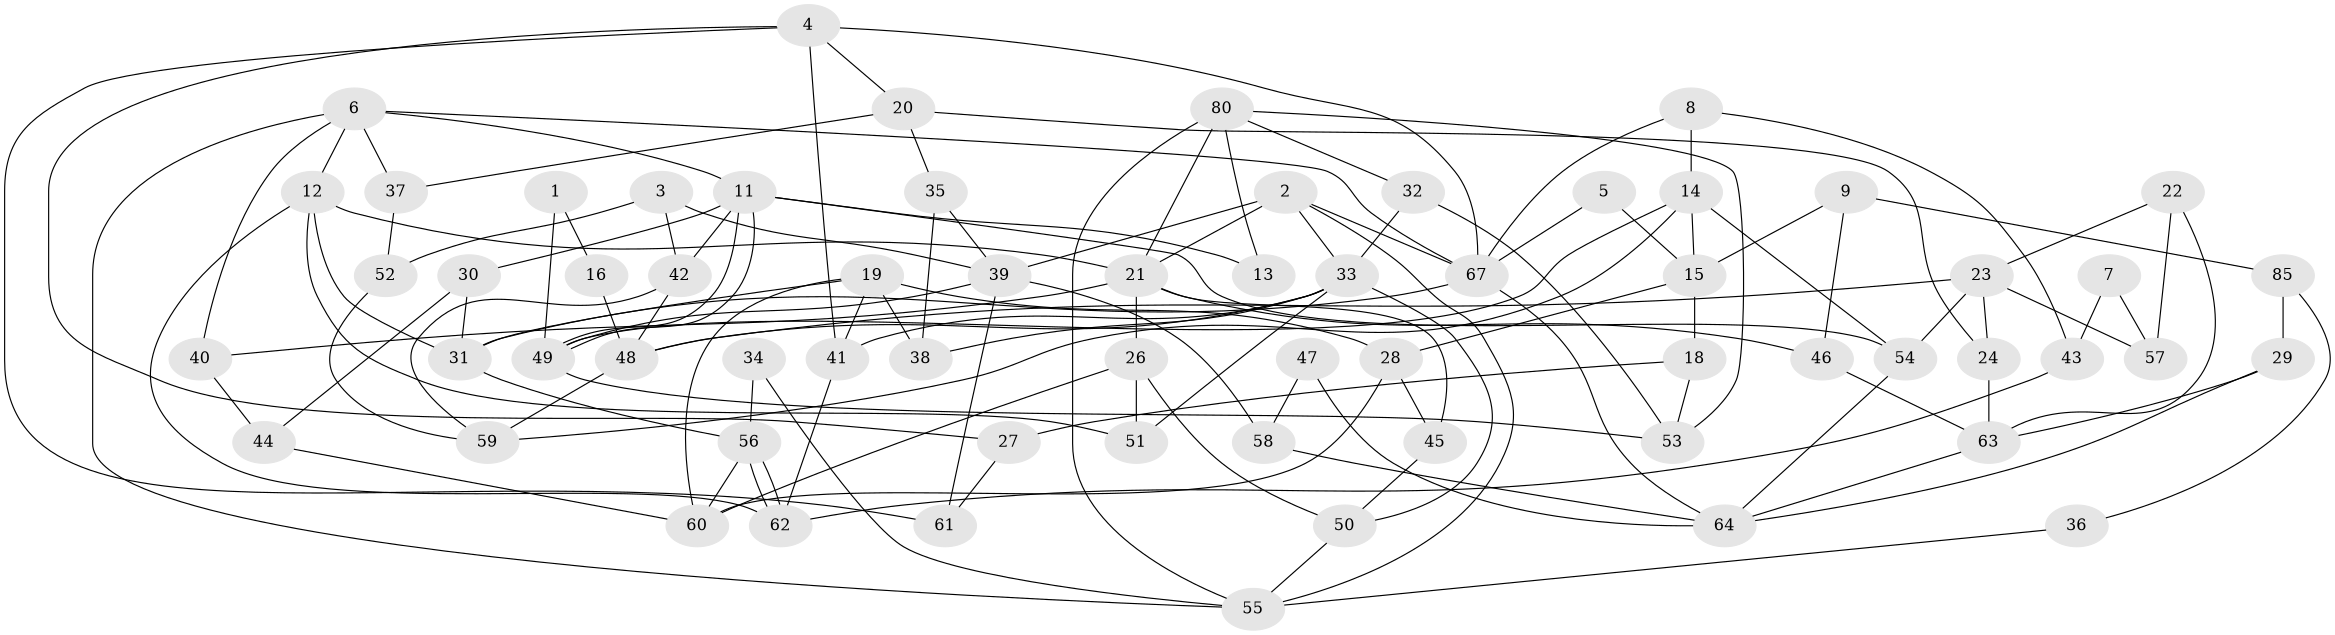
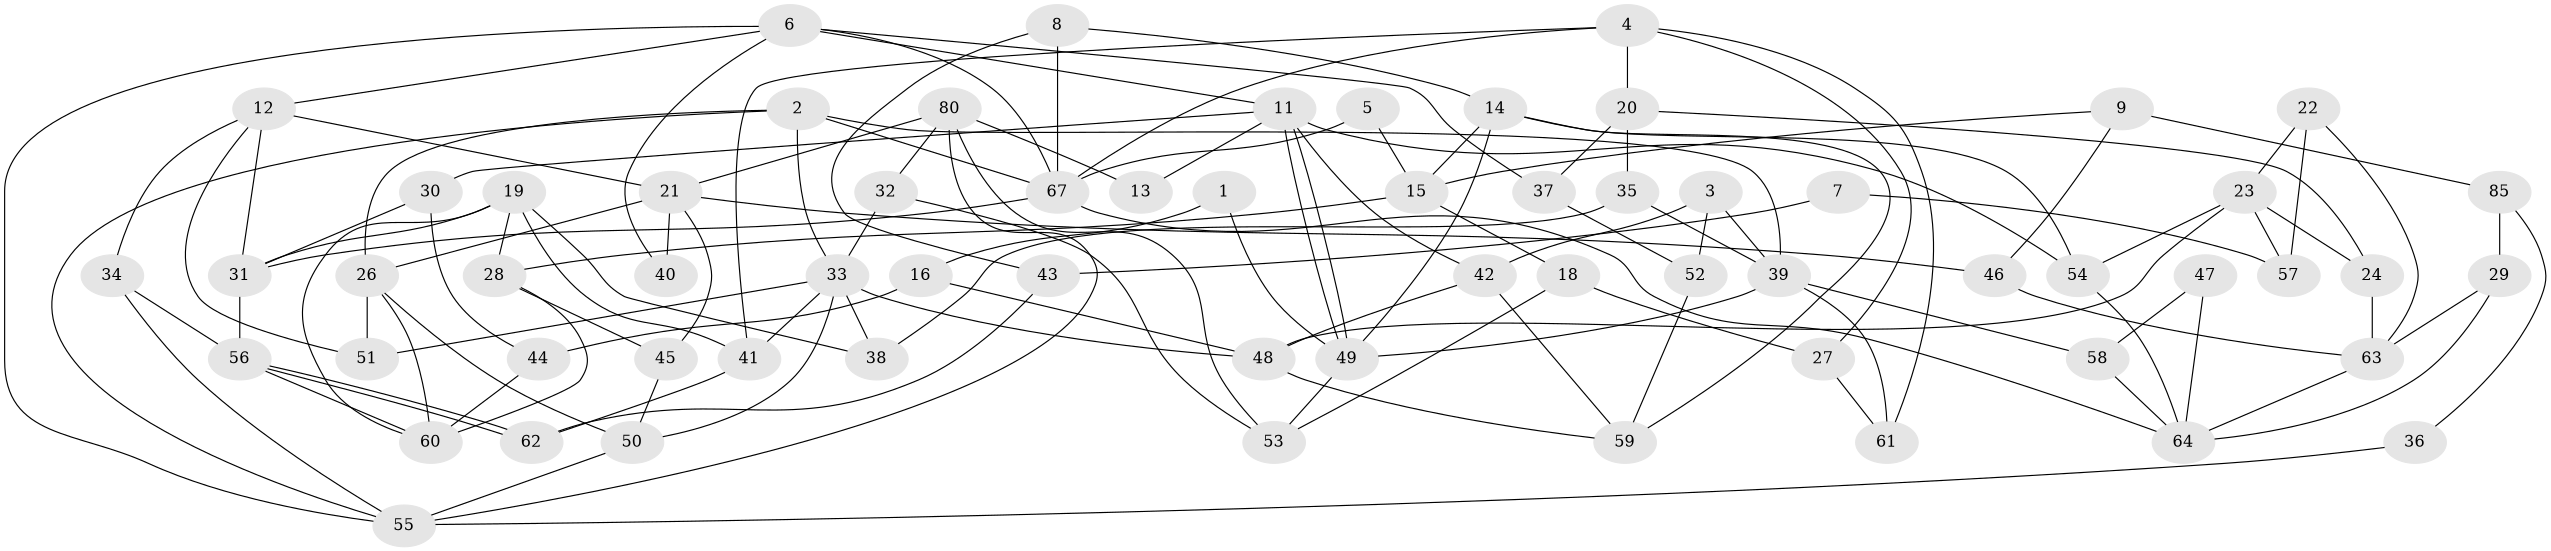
edge "2" -- "21": now "2" -- "26"
edge "40" -- "44": now "16" -- "44"
edge "12" -- "62": now "12" -- "34"
